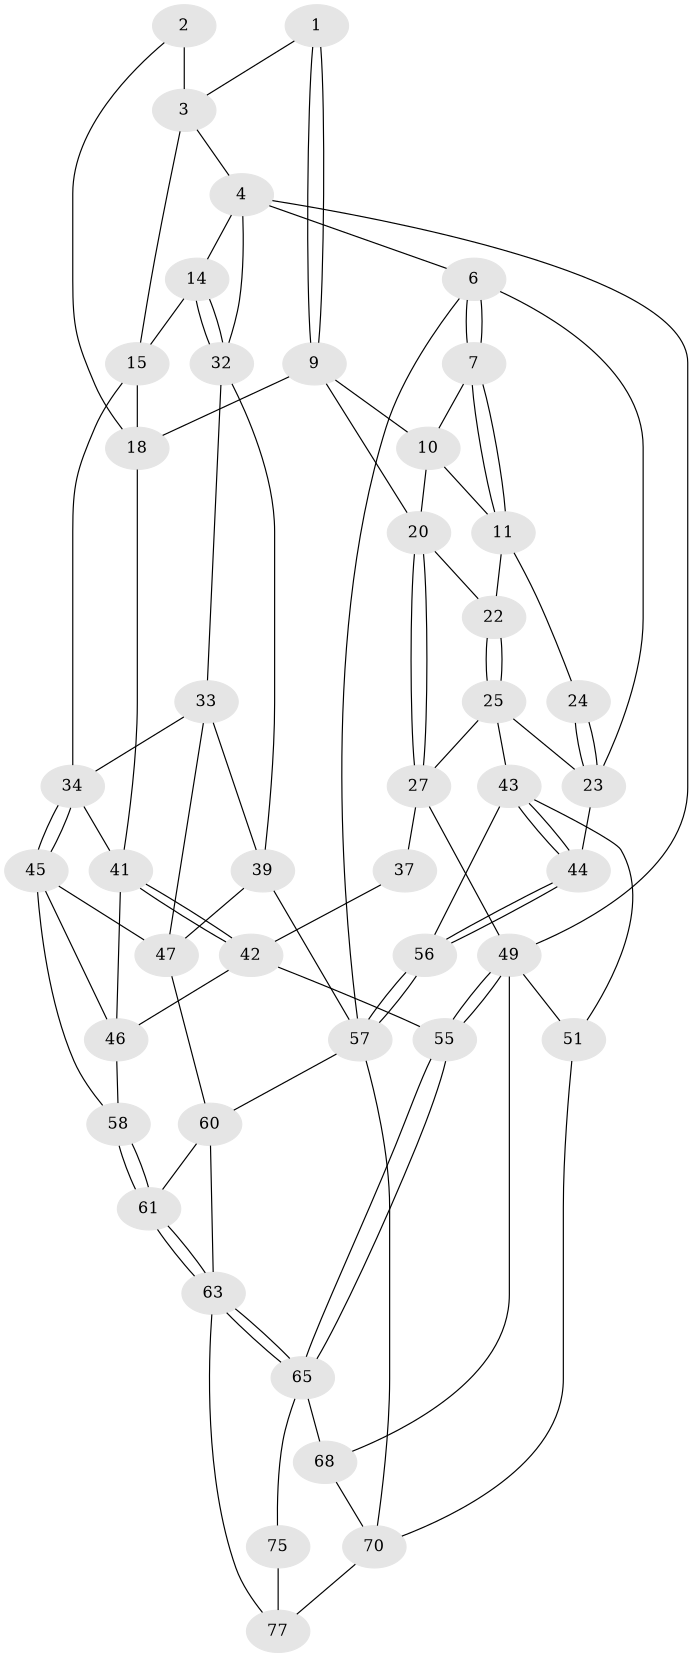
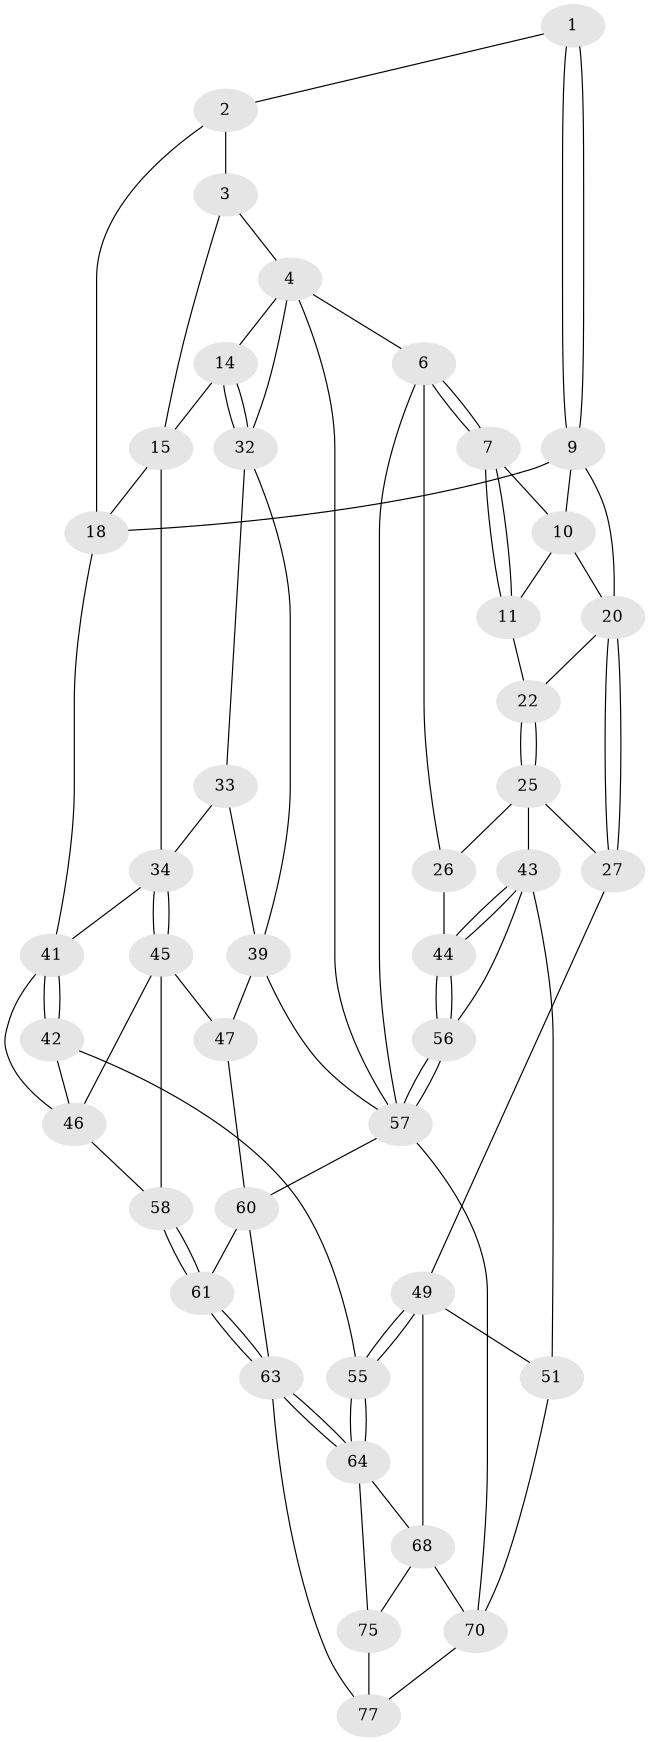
edge "1" -- "3": now "1" -- "2"
edge "4" -- "49": now "4" -- "57"
node "24": removed
node "23": label "23" -> "26"
edge "33" -- "47": removed
node "37": removed
node "65": label "65" -> "64"
edge "68" -- "75": added
